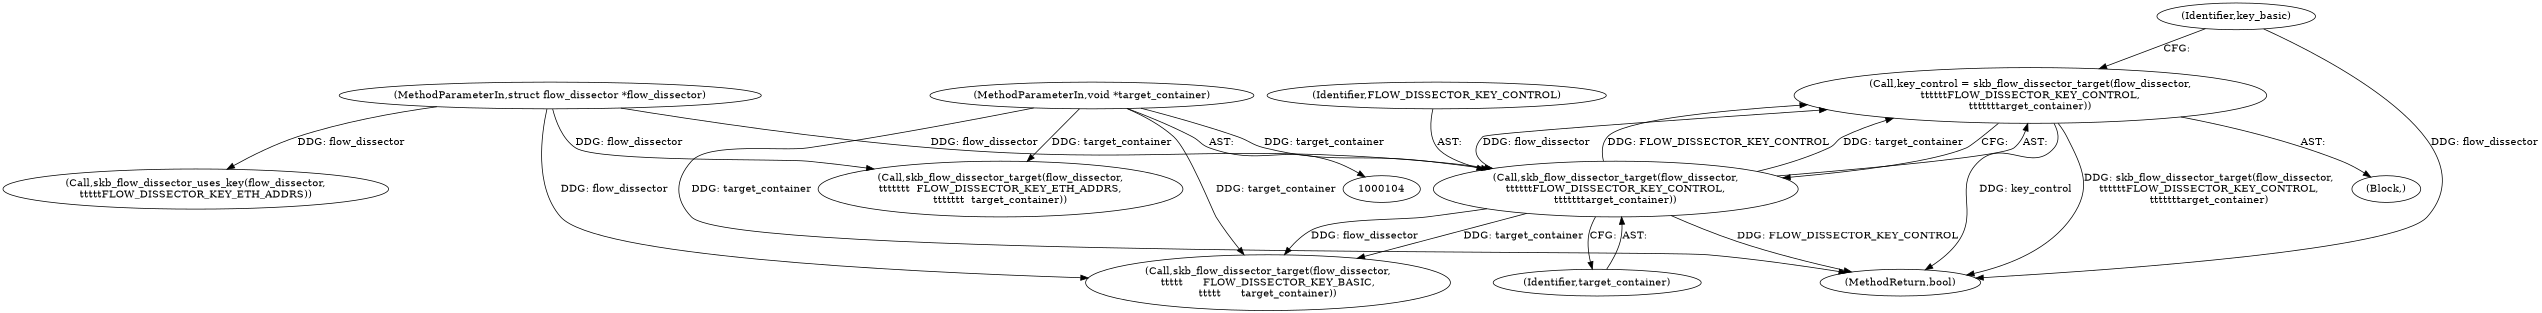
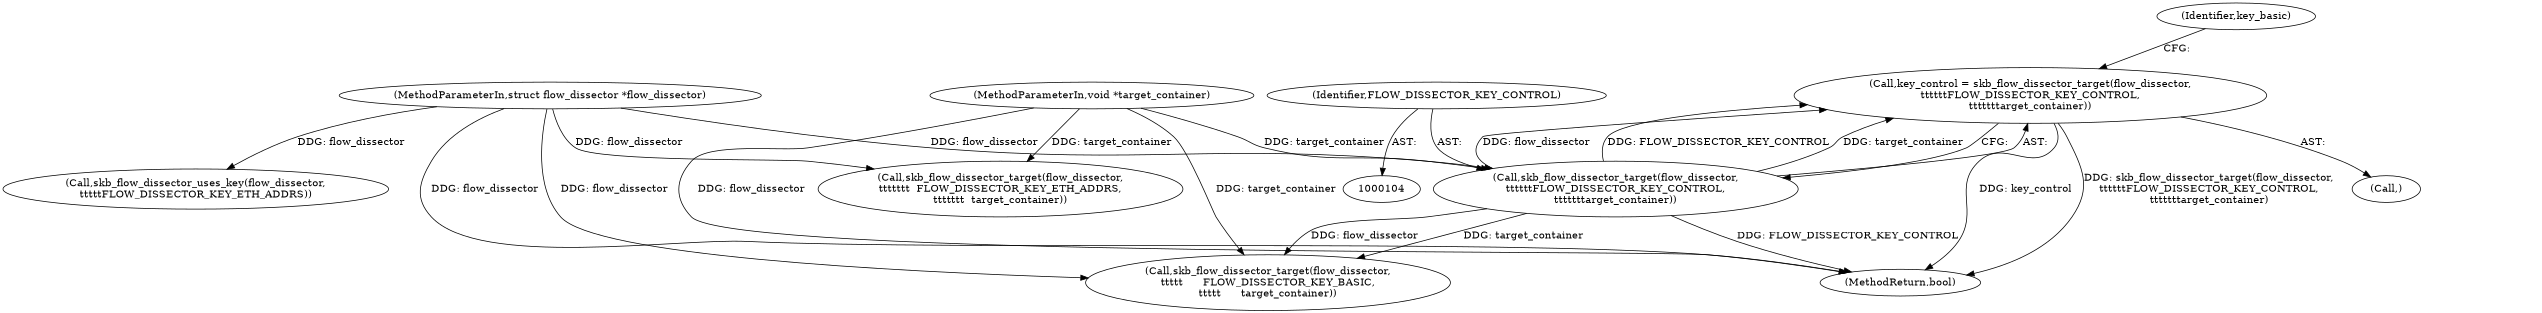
edge "(MethodParameterIn,void *target_container)" -> "1000104": now "(Identifier,FLOW_DISSECTOR_KEY_CONTROL)" -> "1000104"
edge "(MethodParameterIn,void *target_container)" -> "(MethodReturn,bool)": label "DDG: target_container" -> "DDG: flow_dissector"
node "(Block,)": label "(Block,)" -> "(Call,)"
edge "(Identifier,key_basic)" -> "(MethodReturn,bool)": now "(MethodParameterIn,struct flow_dissector *flow_dissector)" -> "(MethodReturn,bool)"
node "(Identifier,target_container)": removed
